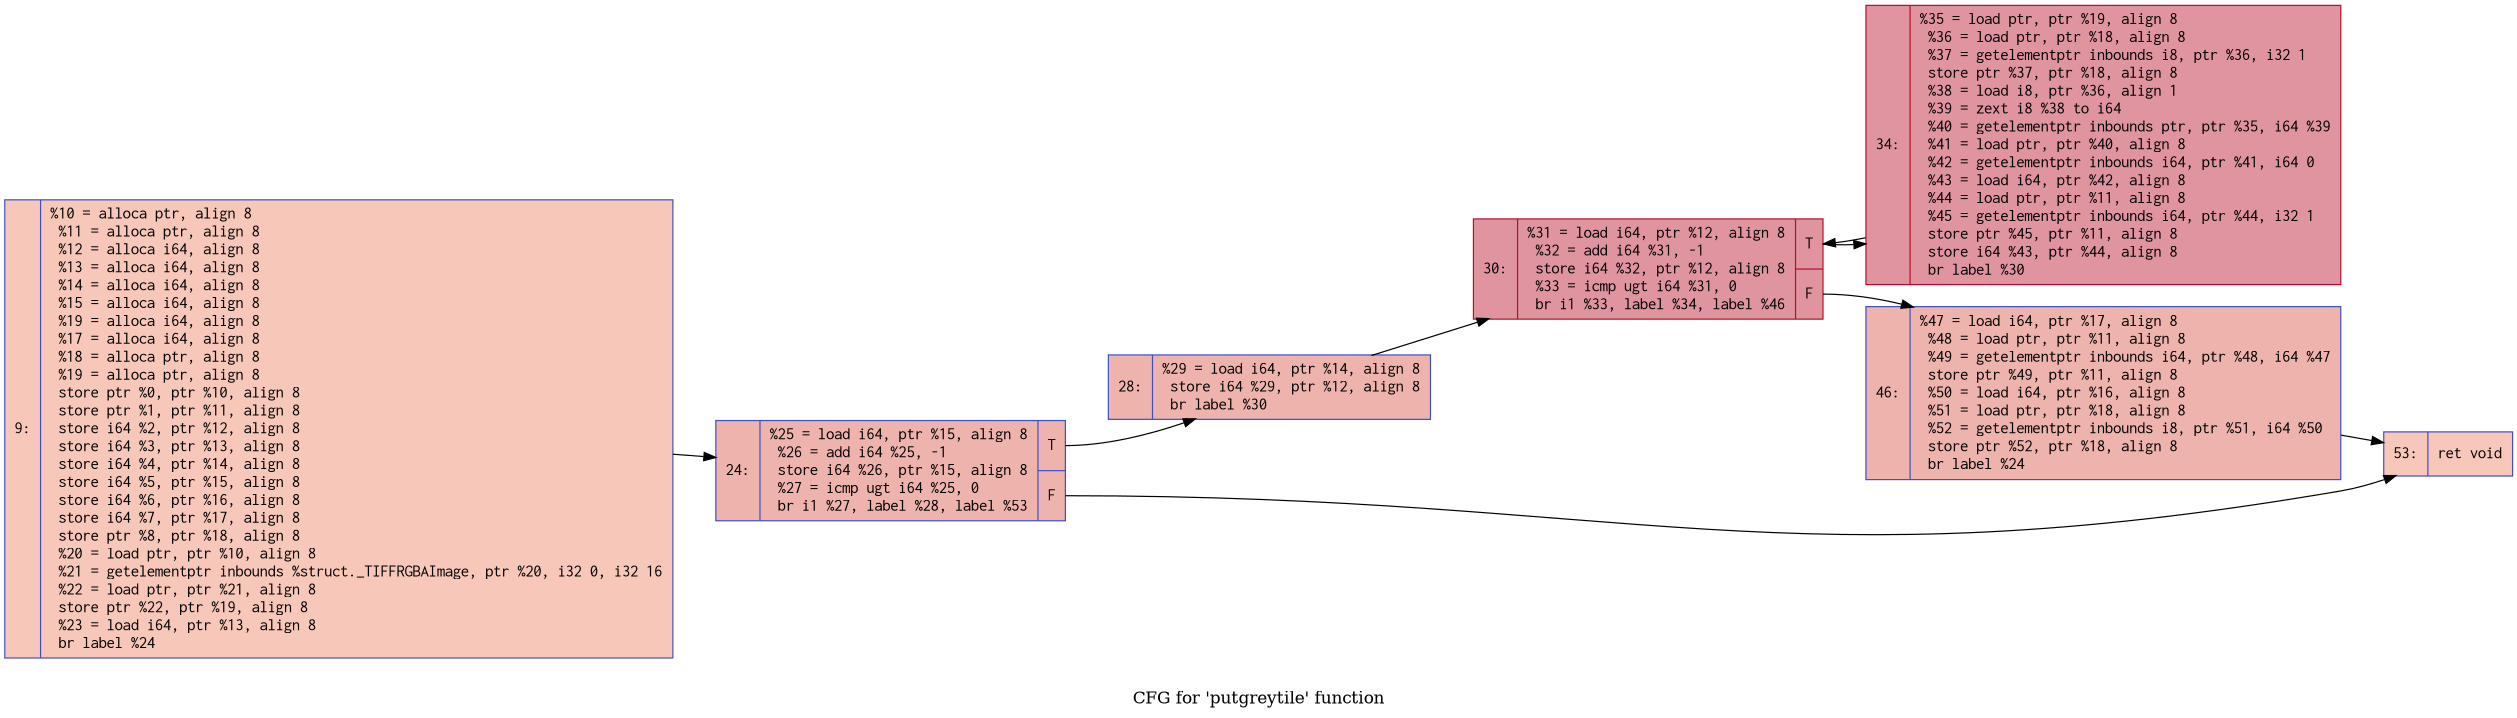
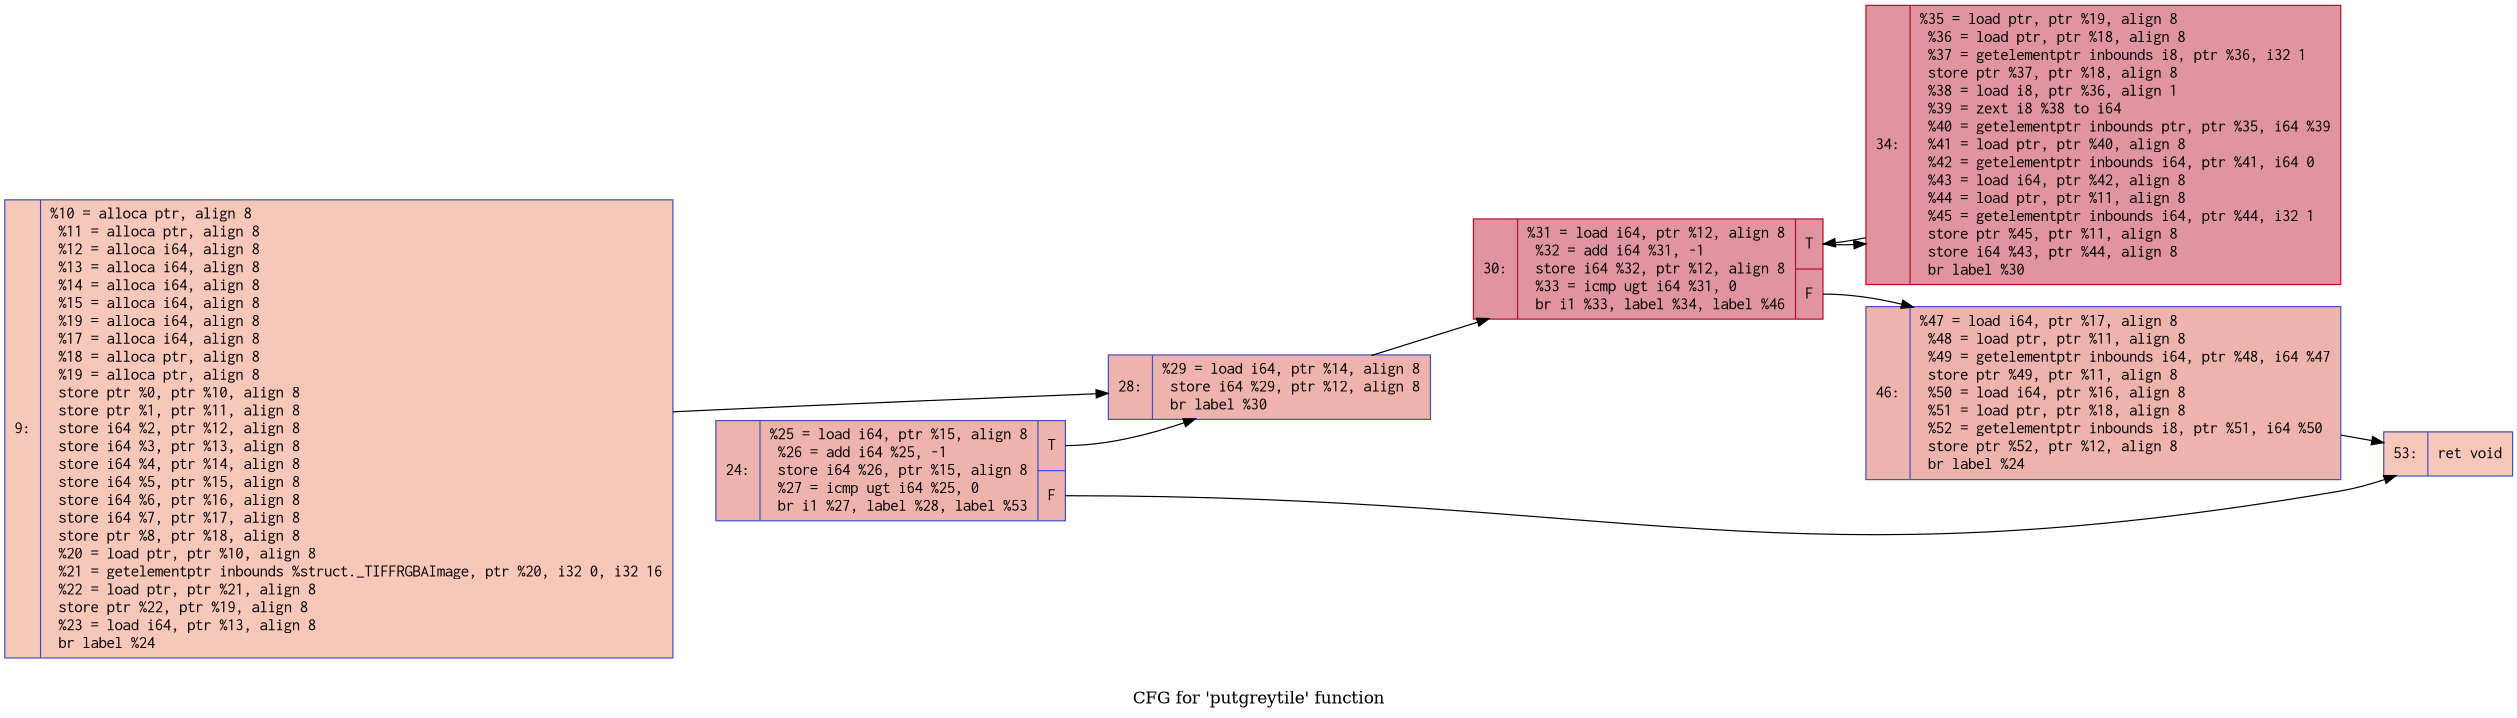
node "46:": text "store ptr %52, ptr %18, align 8" -> "store ptr %52, ptr %12, align 8"
edge "9:" -> "24:": now "9:" -> "28:"
